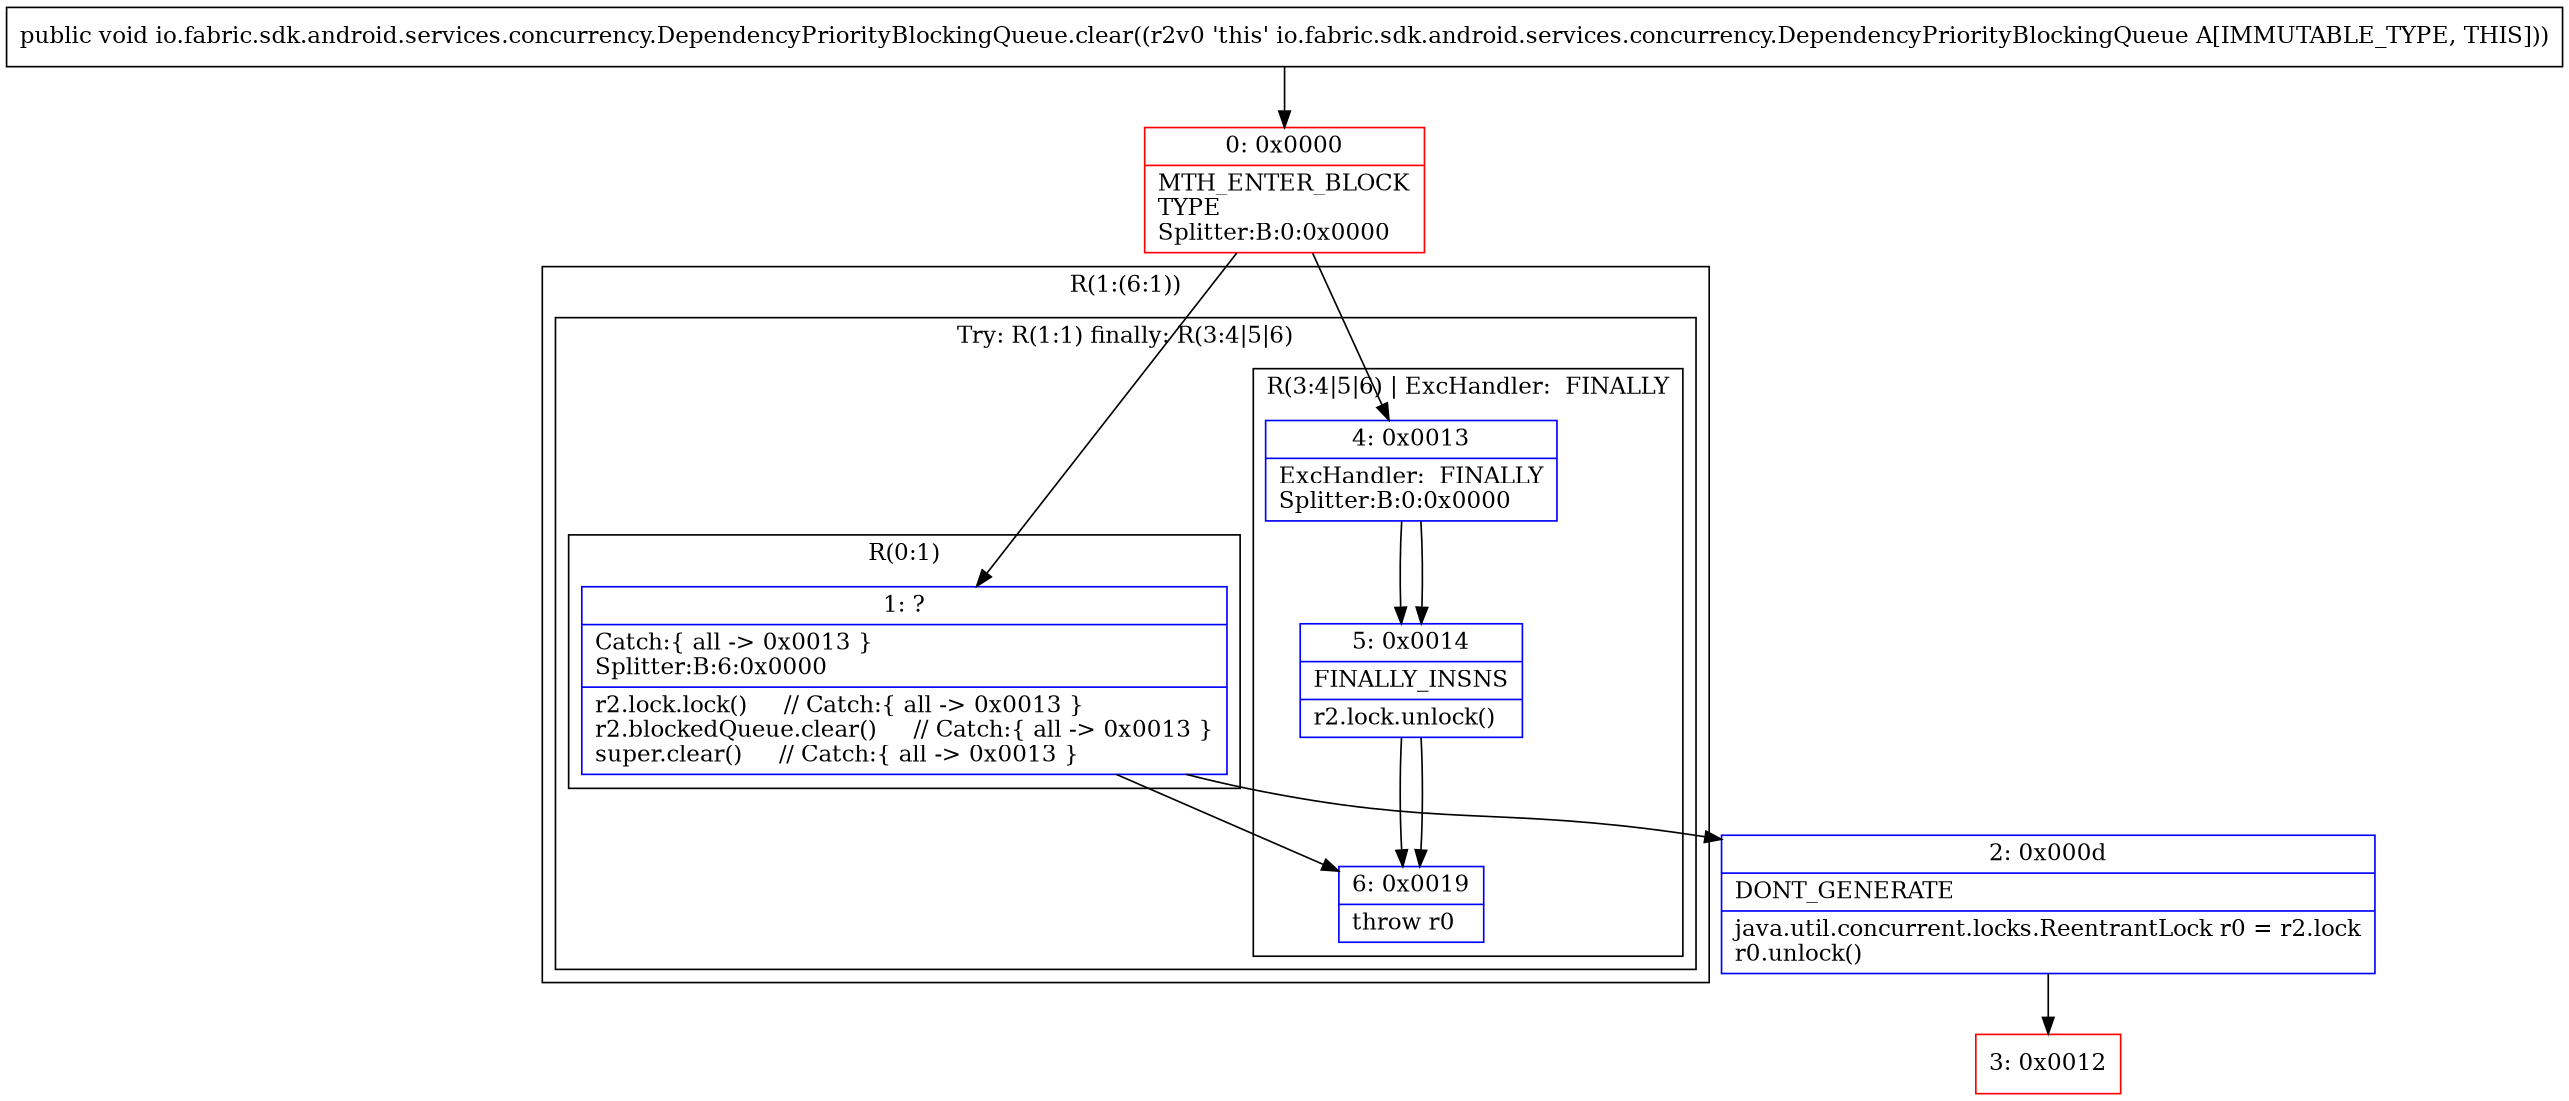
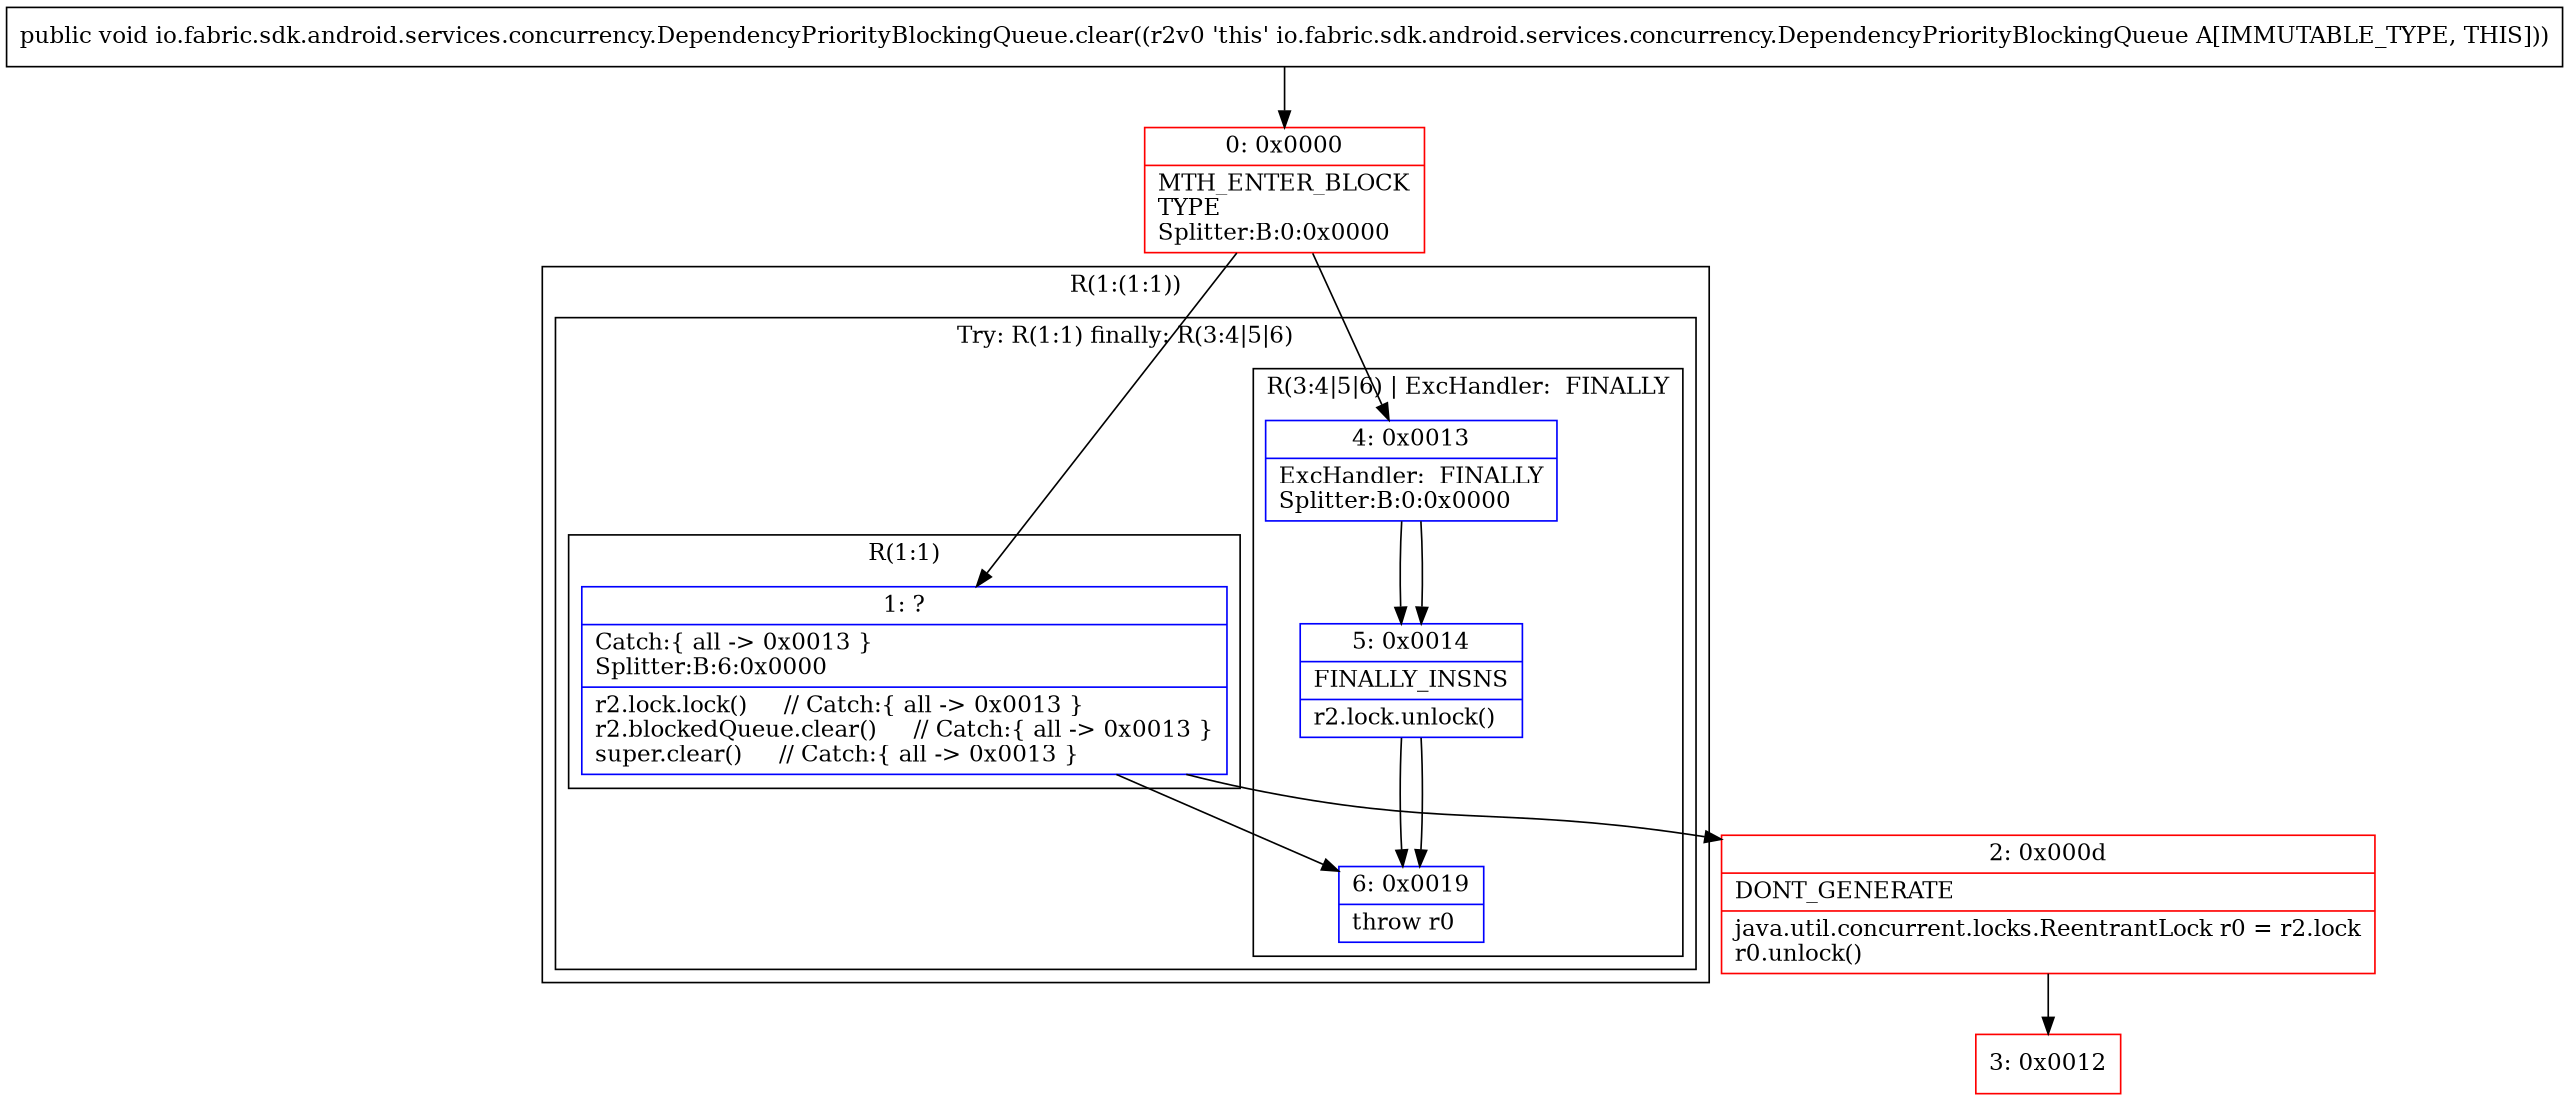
cluster "R(1:(6:1))": label "R(1:(6:1))" -> "R(1:(1:1))"
cluster "R(0:1)": label "R(0:1)" -> "R(1:1)"
node "2: 0x000d": color blue -> red
